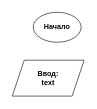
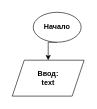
edge "Начало" -> "Ввод: text": added
